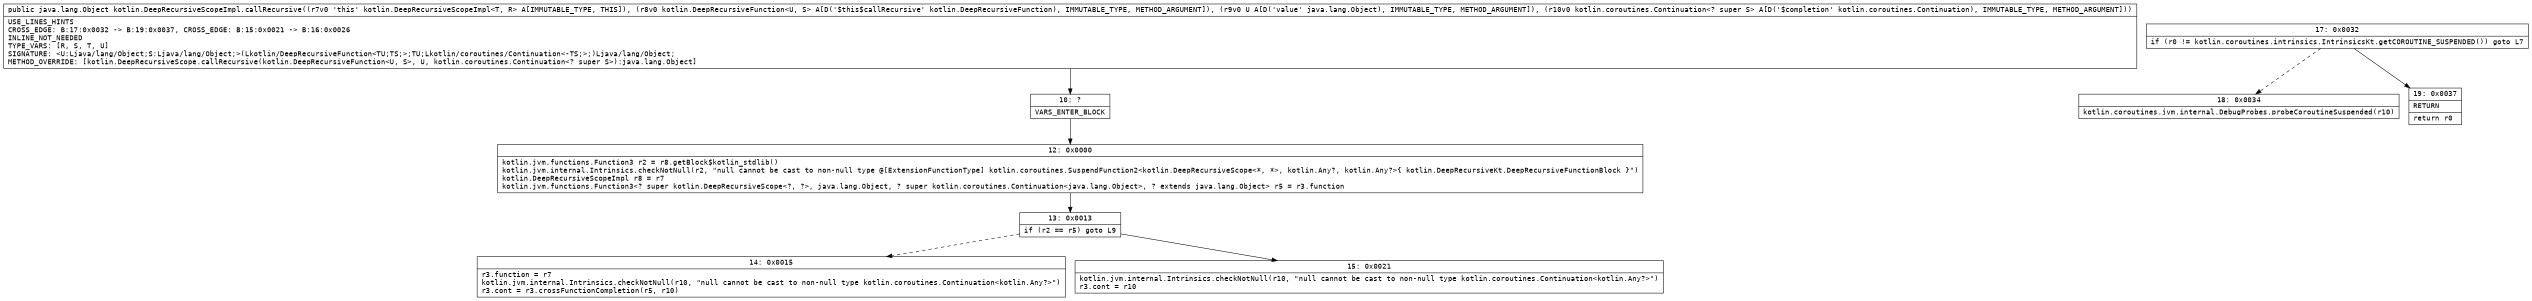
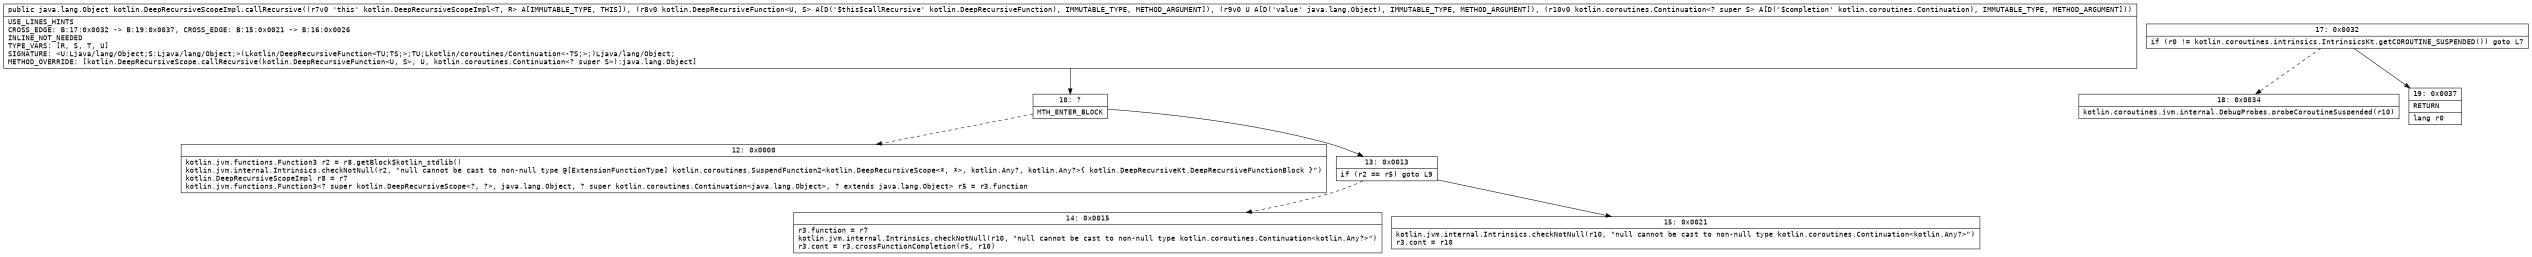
node "10: ?": text "VARS_ENTER_BLOCK" -> "MTH_ENTER_BLOCK"
node "19: 0x0037": text "return r0" -> "lang r0"
edge "10: ?" -> "12: 0x0000": style solid -> dashed
edge "12: 0x0000" -> "13: 0x0013": now "10: ?" -> "13: 0x0013"
